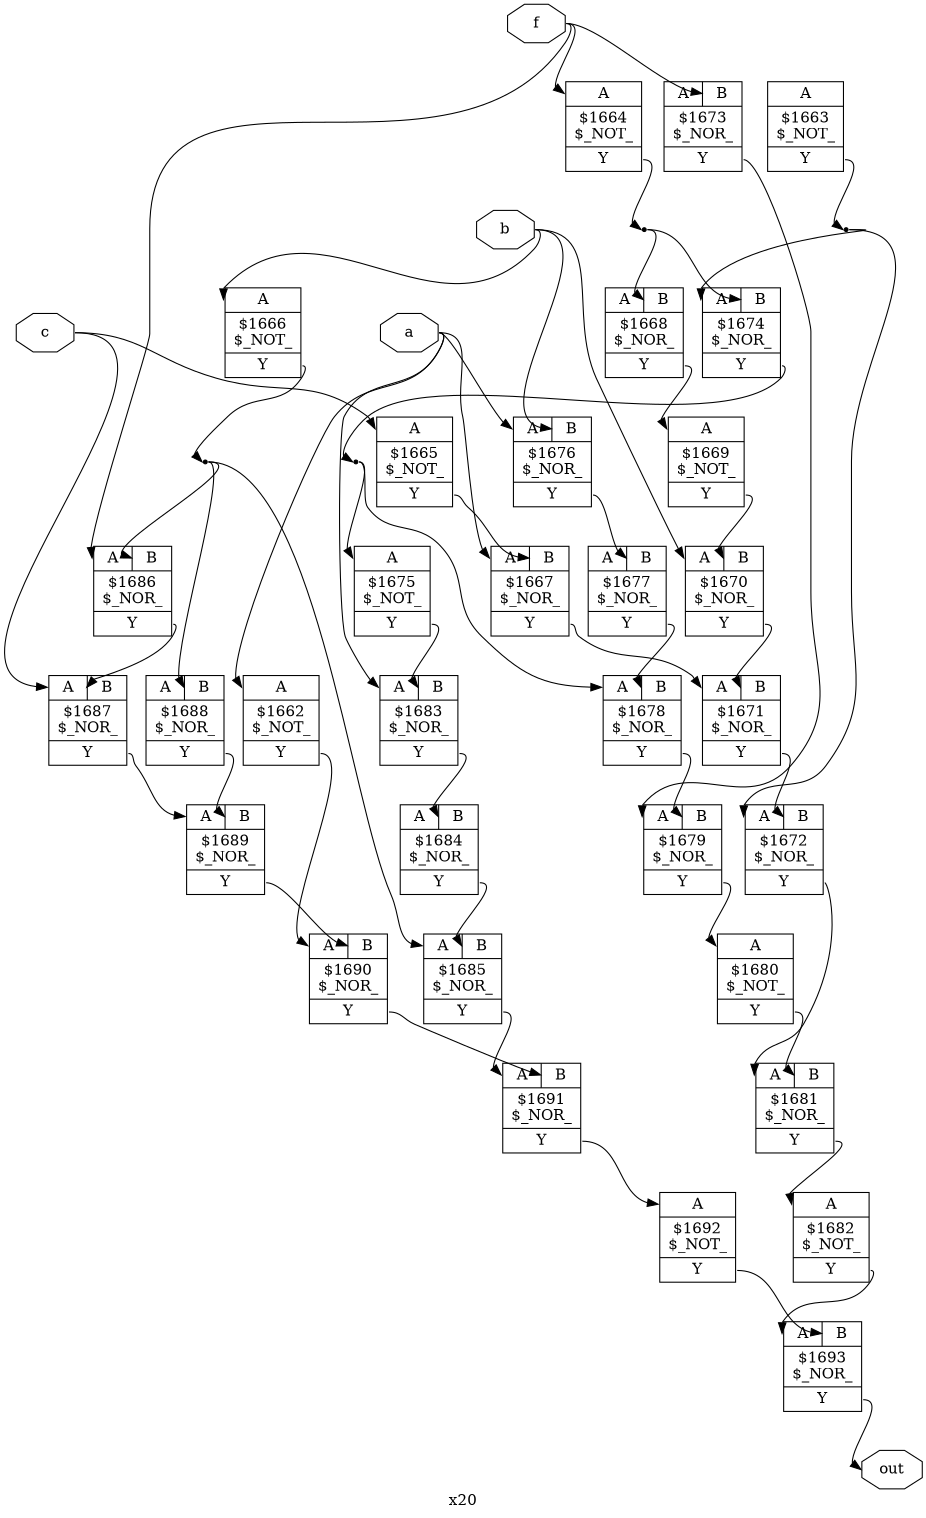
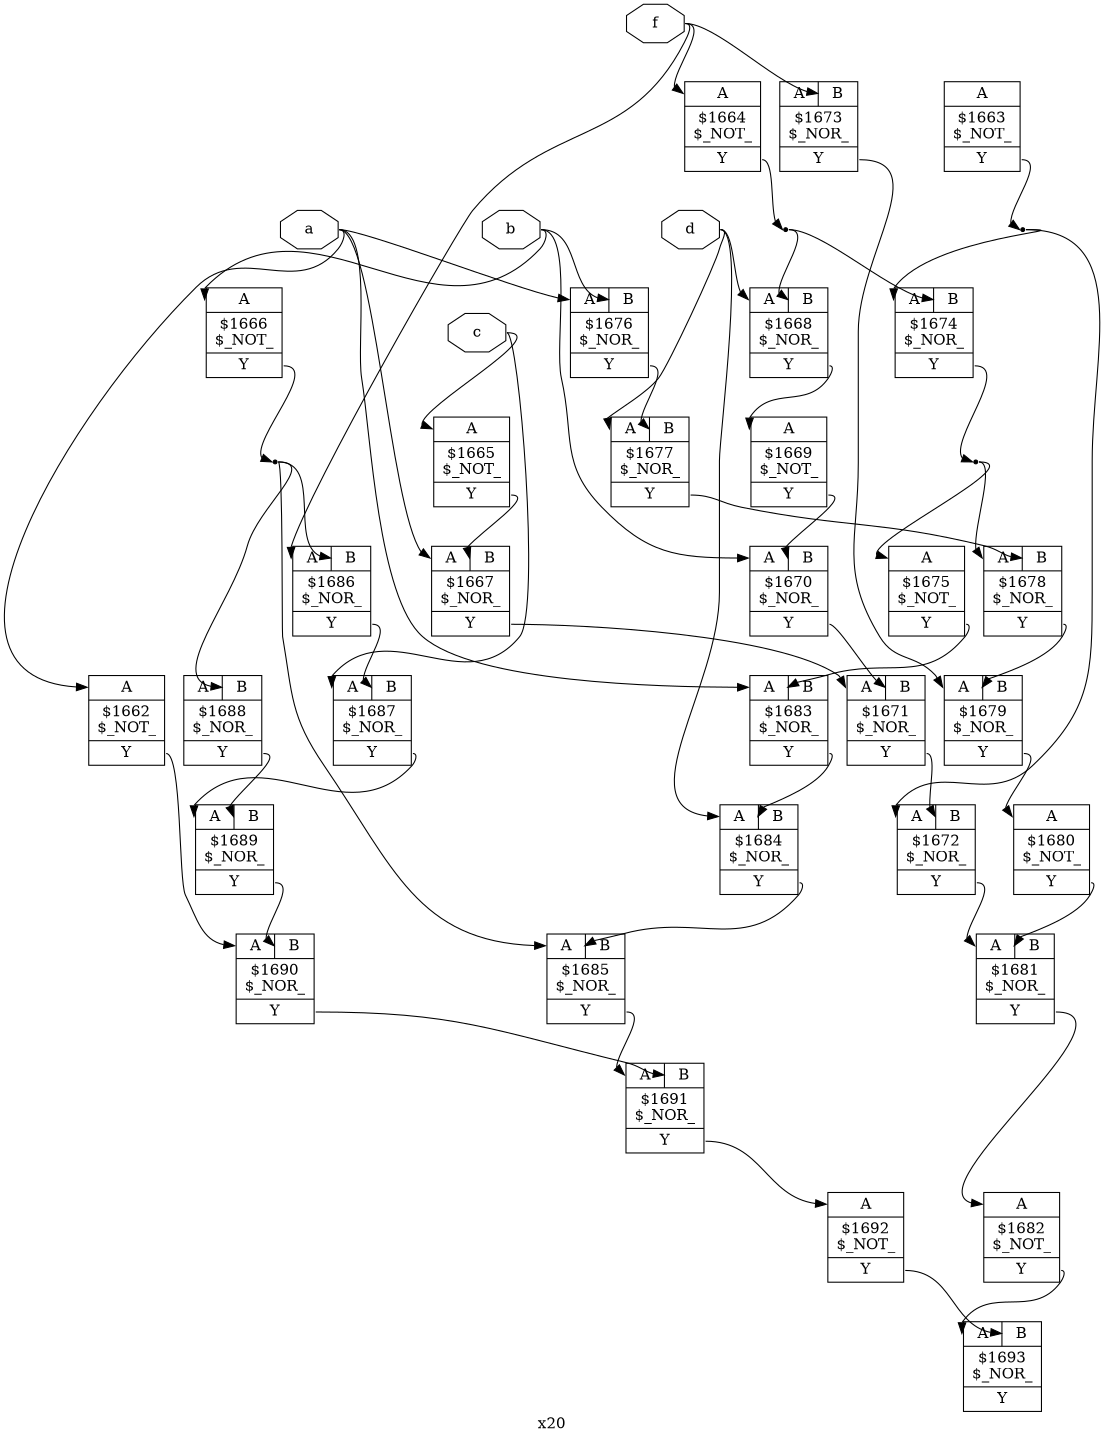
node "d": added
node "out": removed
